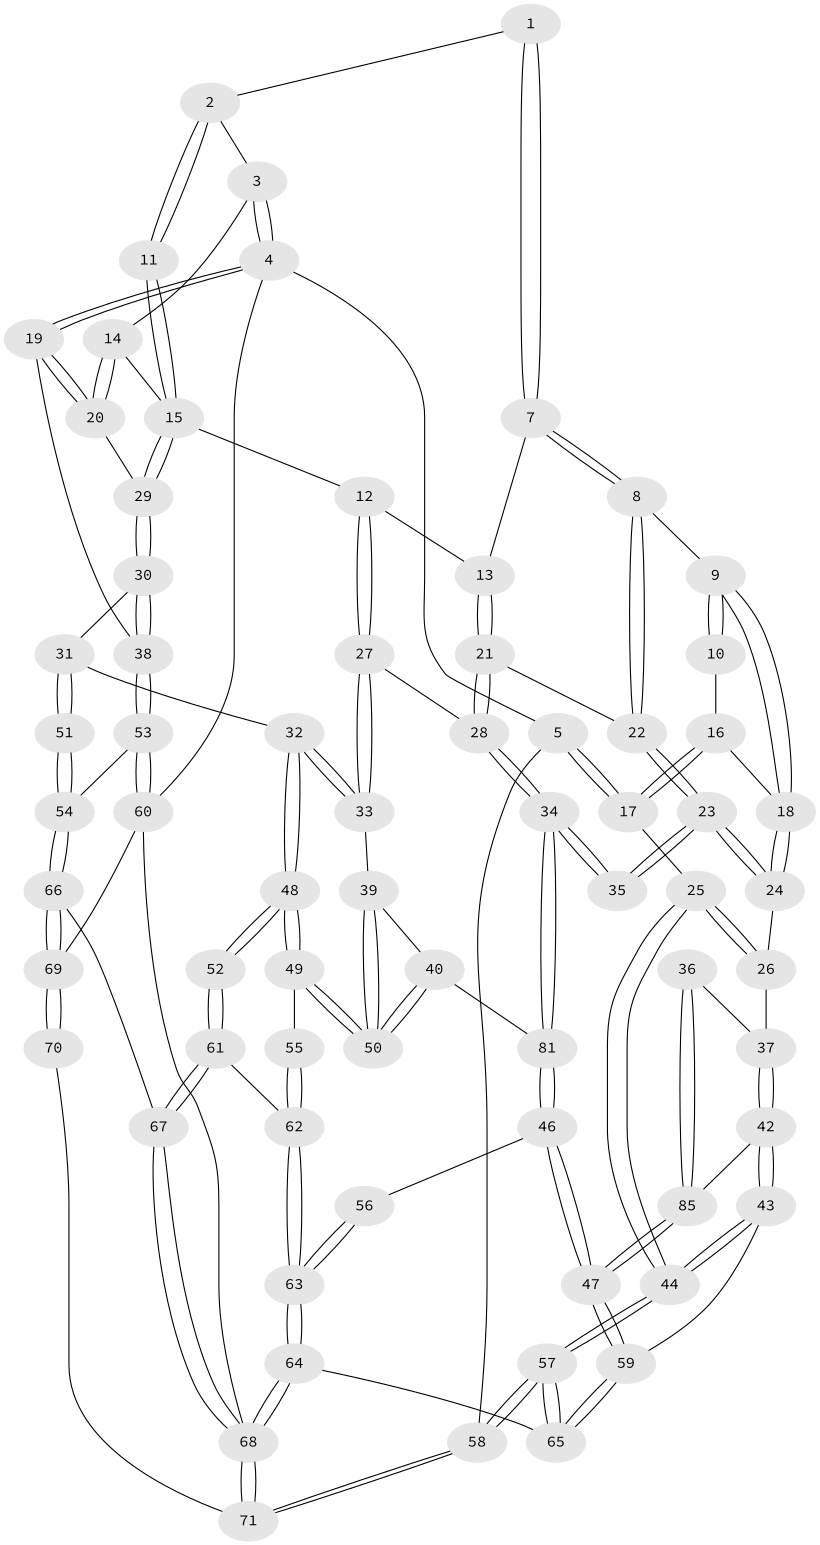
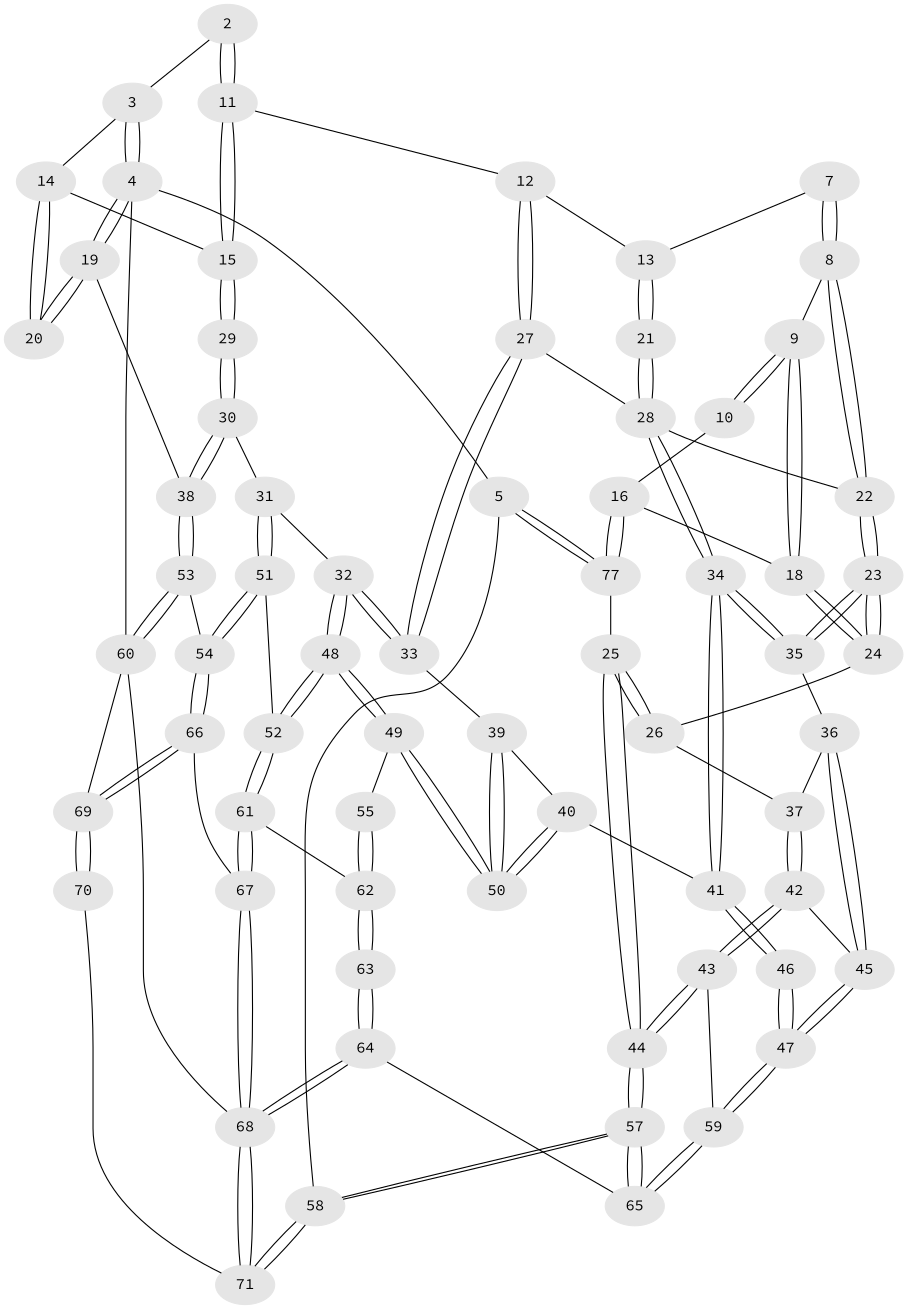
node "1": removed
edge "20" -- "29": removed
edge "15" -- "12": now "11" -- "12"
edge "51" -- "52": added
edge "21" -- "22": now "28" -- "22"
edge "35" -- "36": added
node "17": label "17" -> "77"
node "81": label "81" -> "41"
node "56": removed
node "85": label "85" -> "45"
